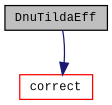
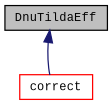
edge "DnuTildaEff" -> "correct": reversed
